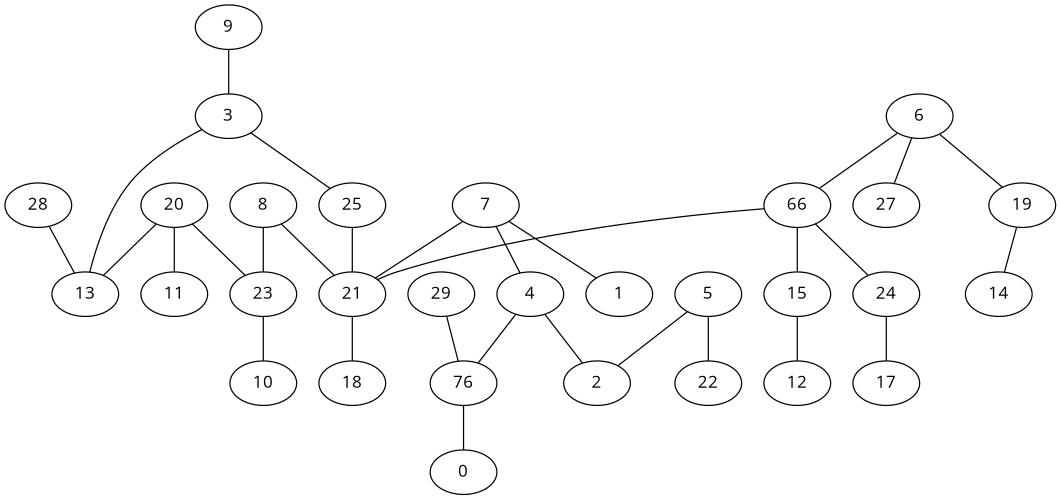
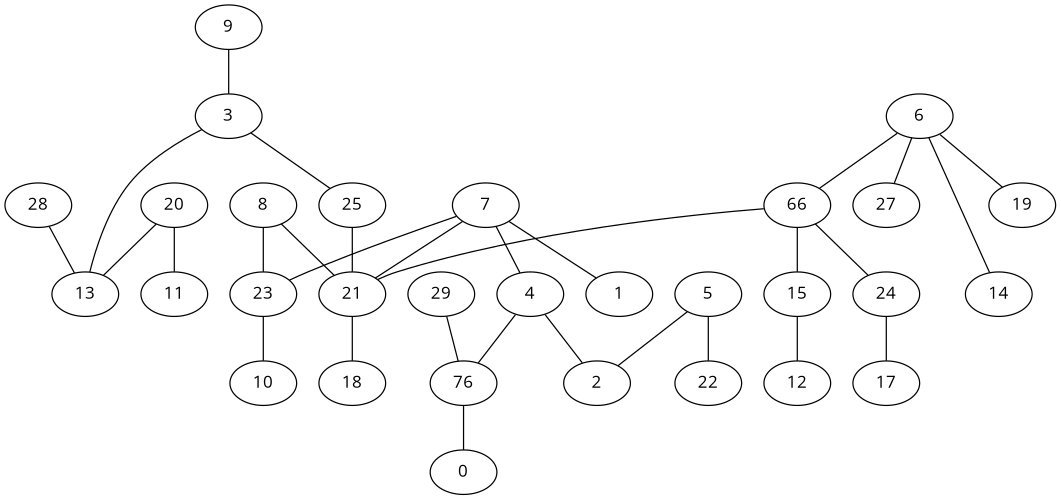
edge "20" -- "23": now "7" -- "23"
edge "19" -- "14": now "6" -- "14"
